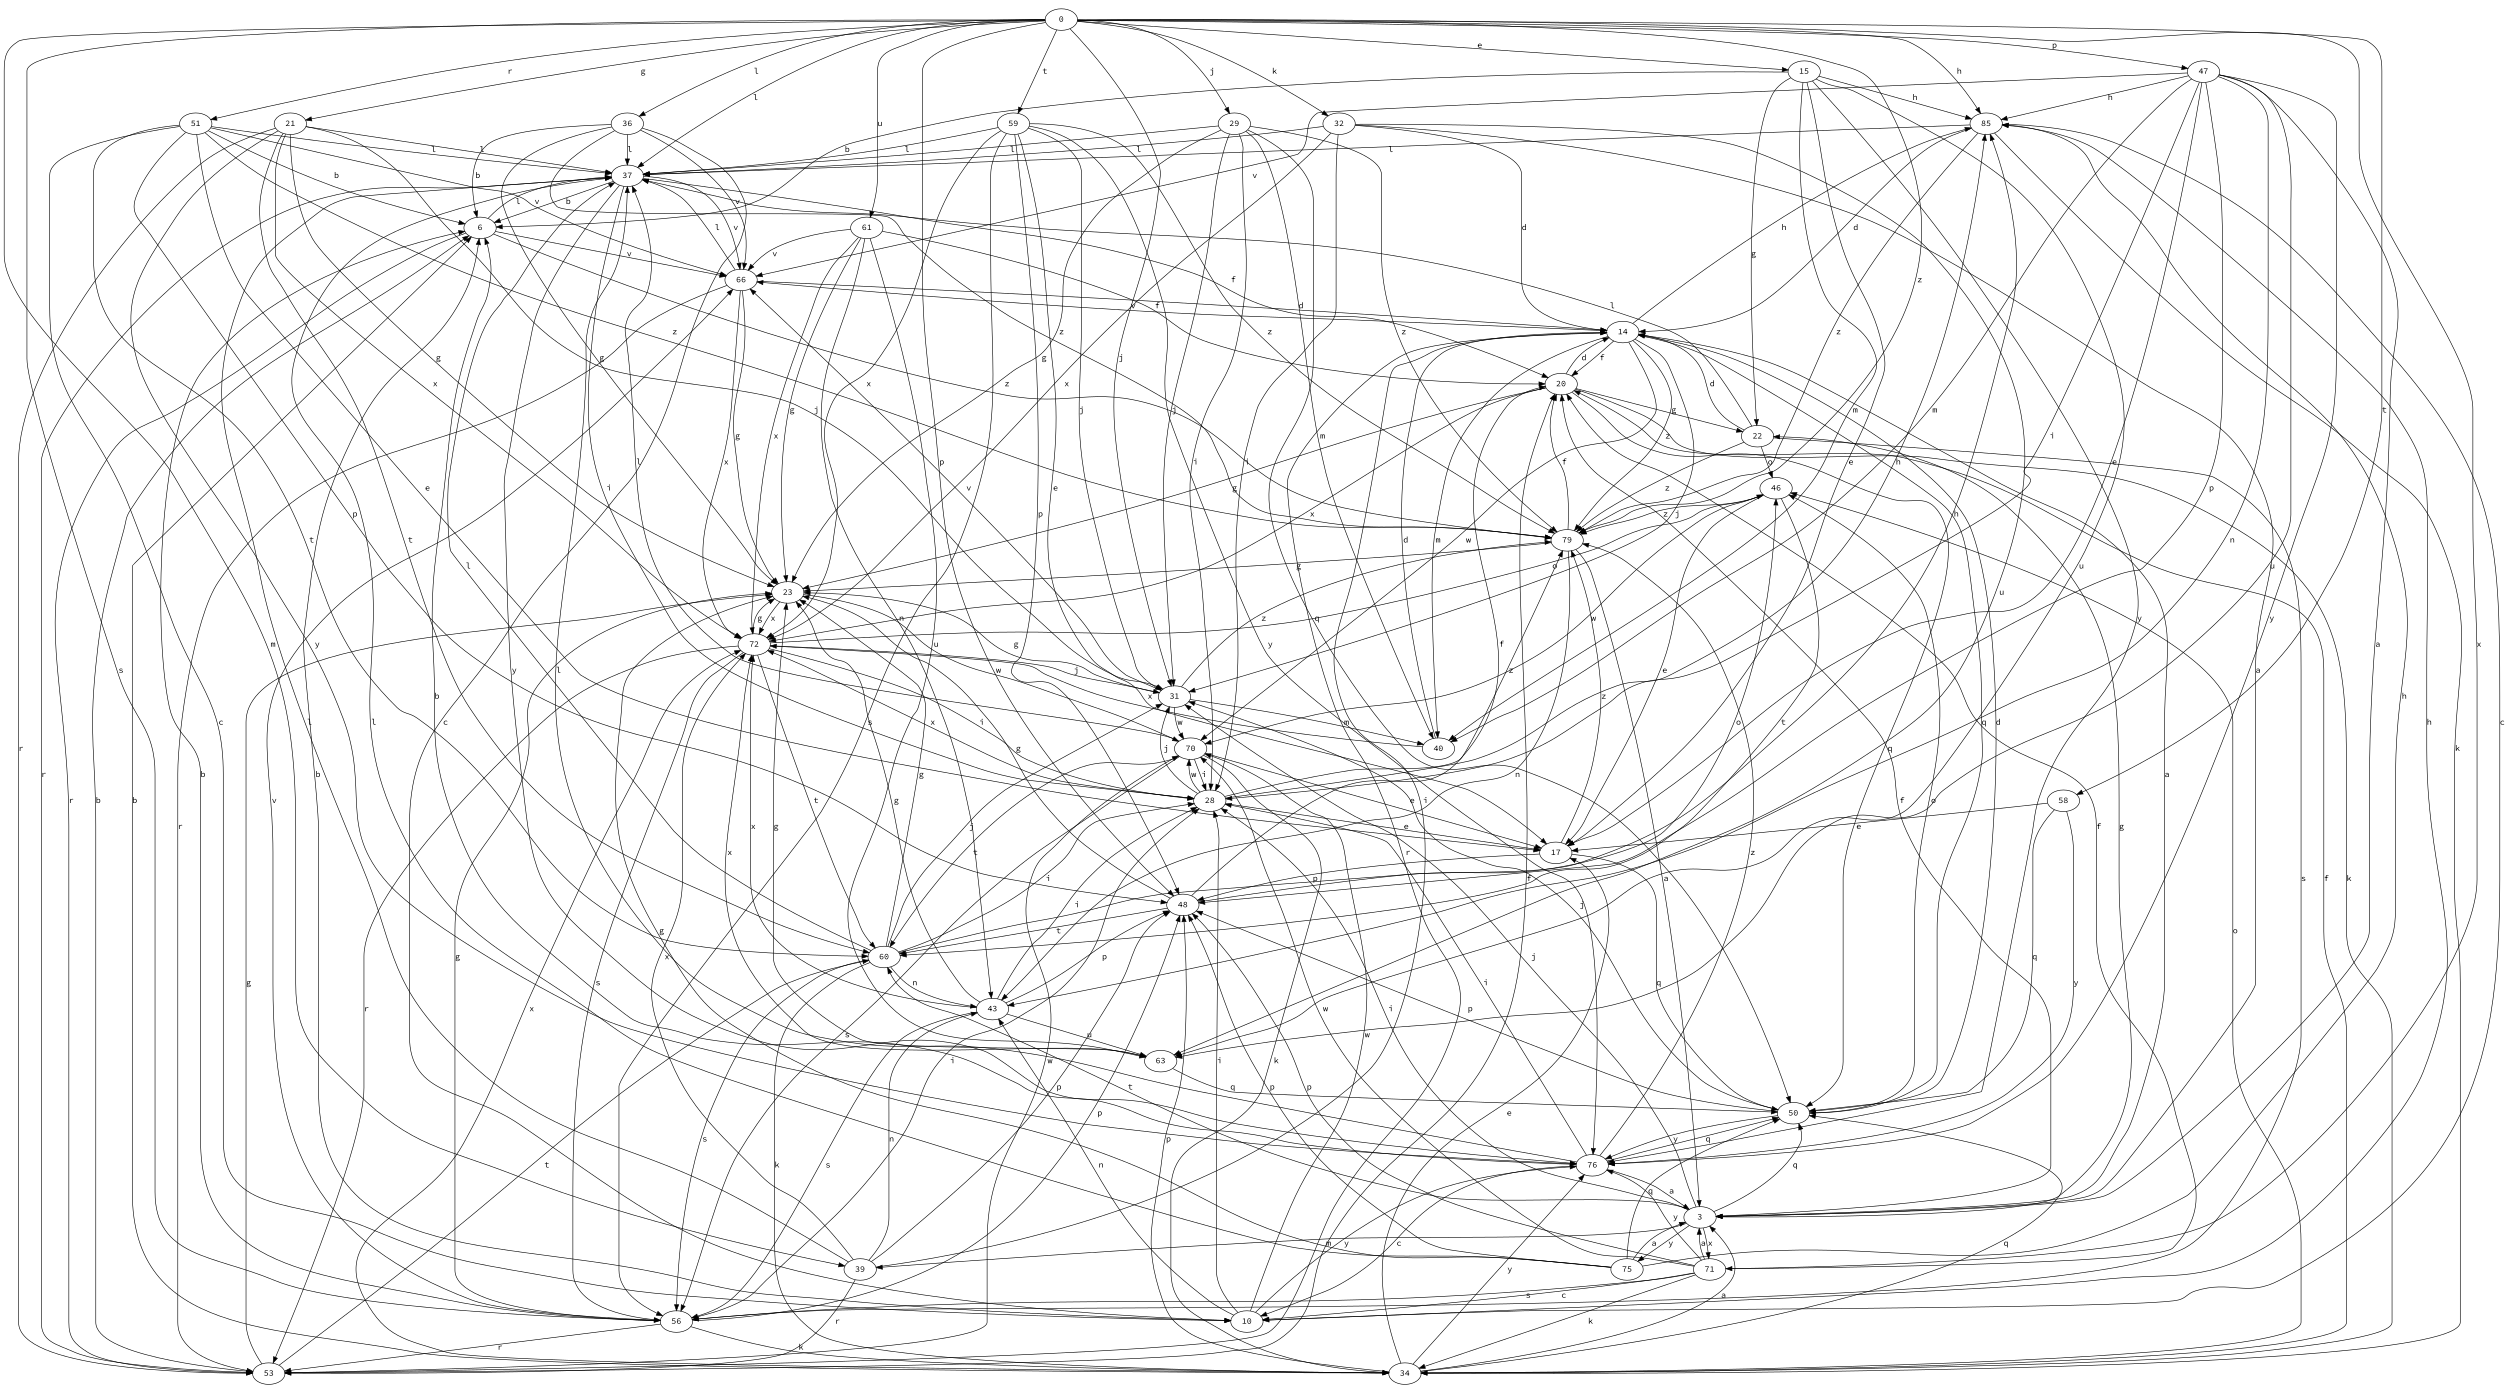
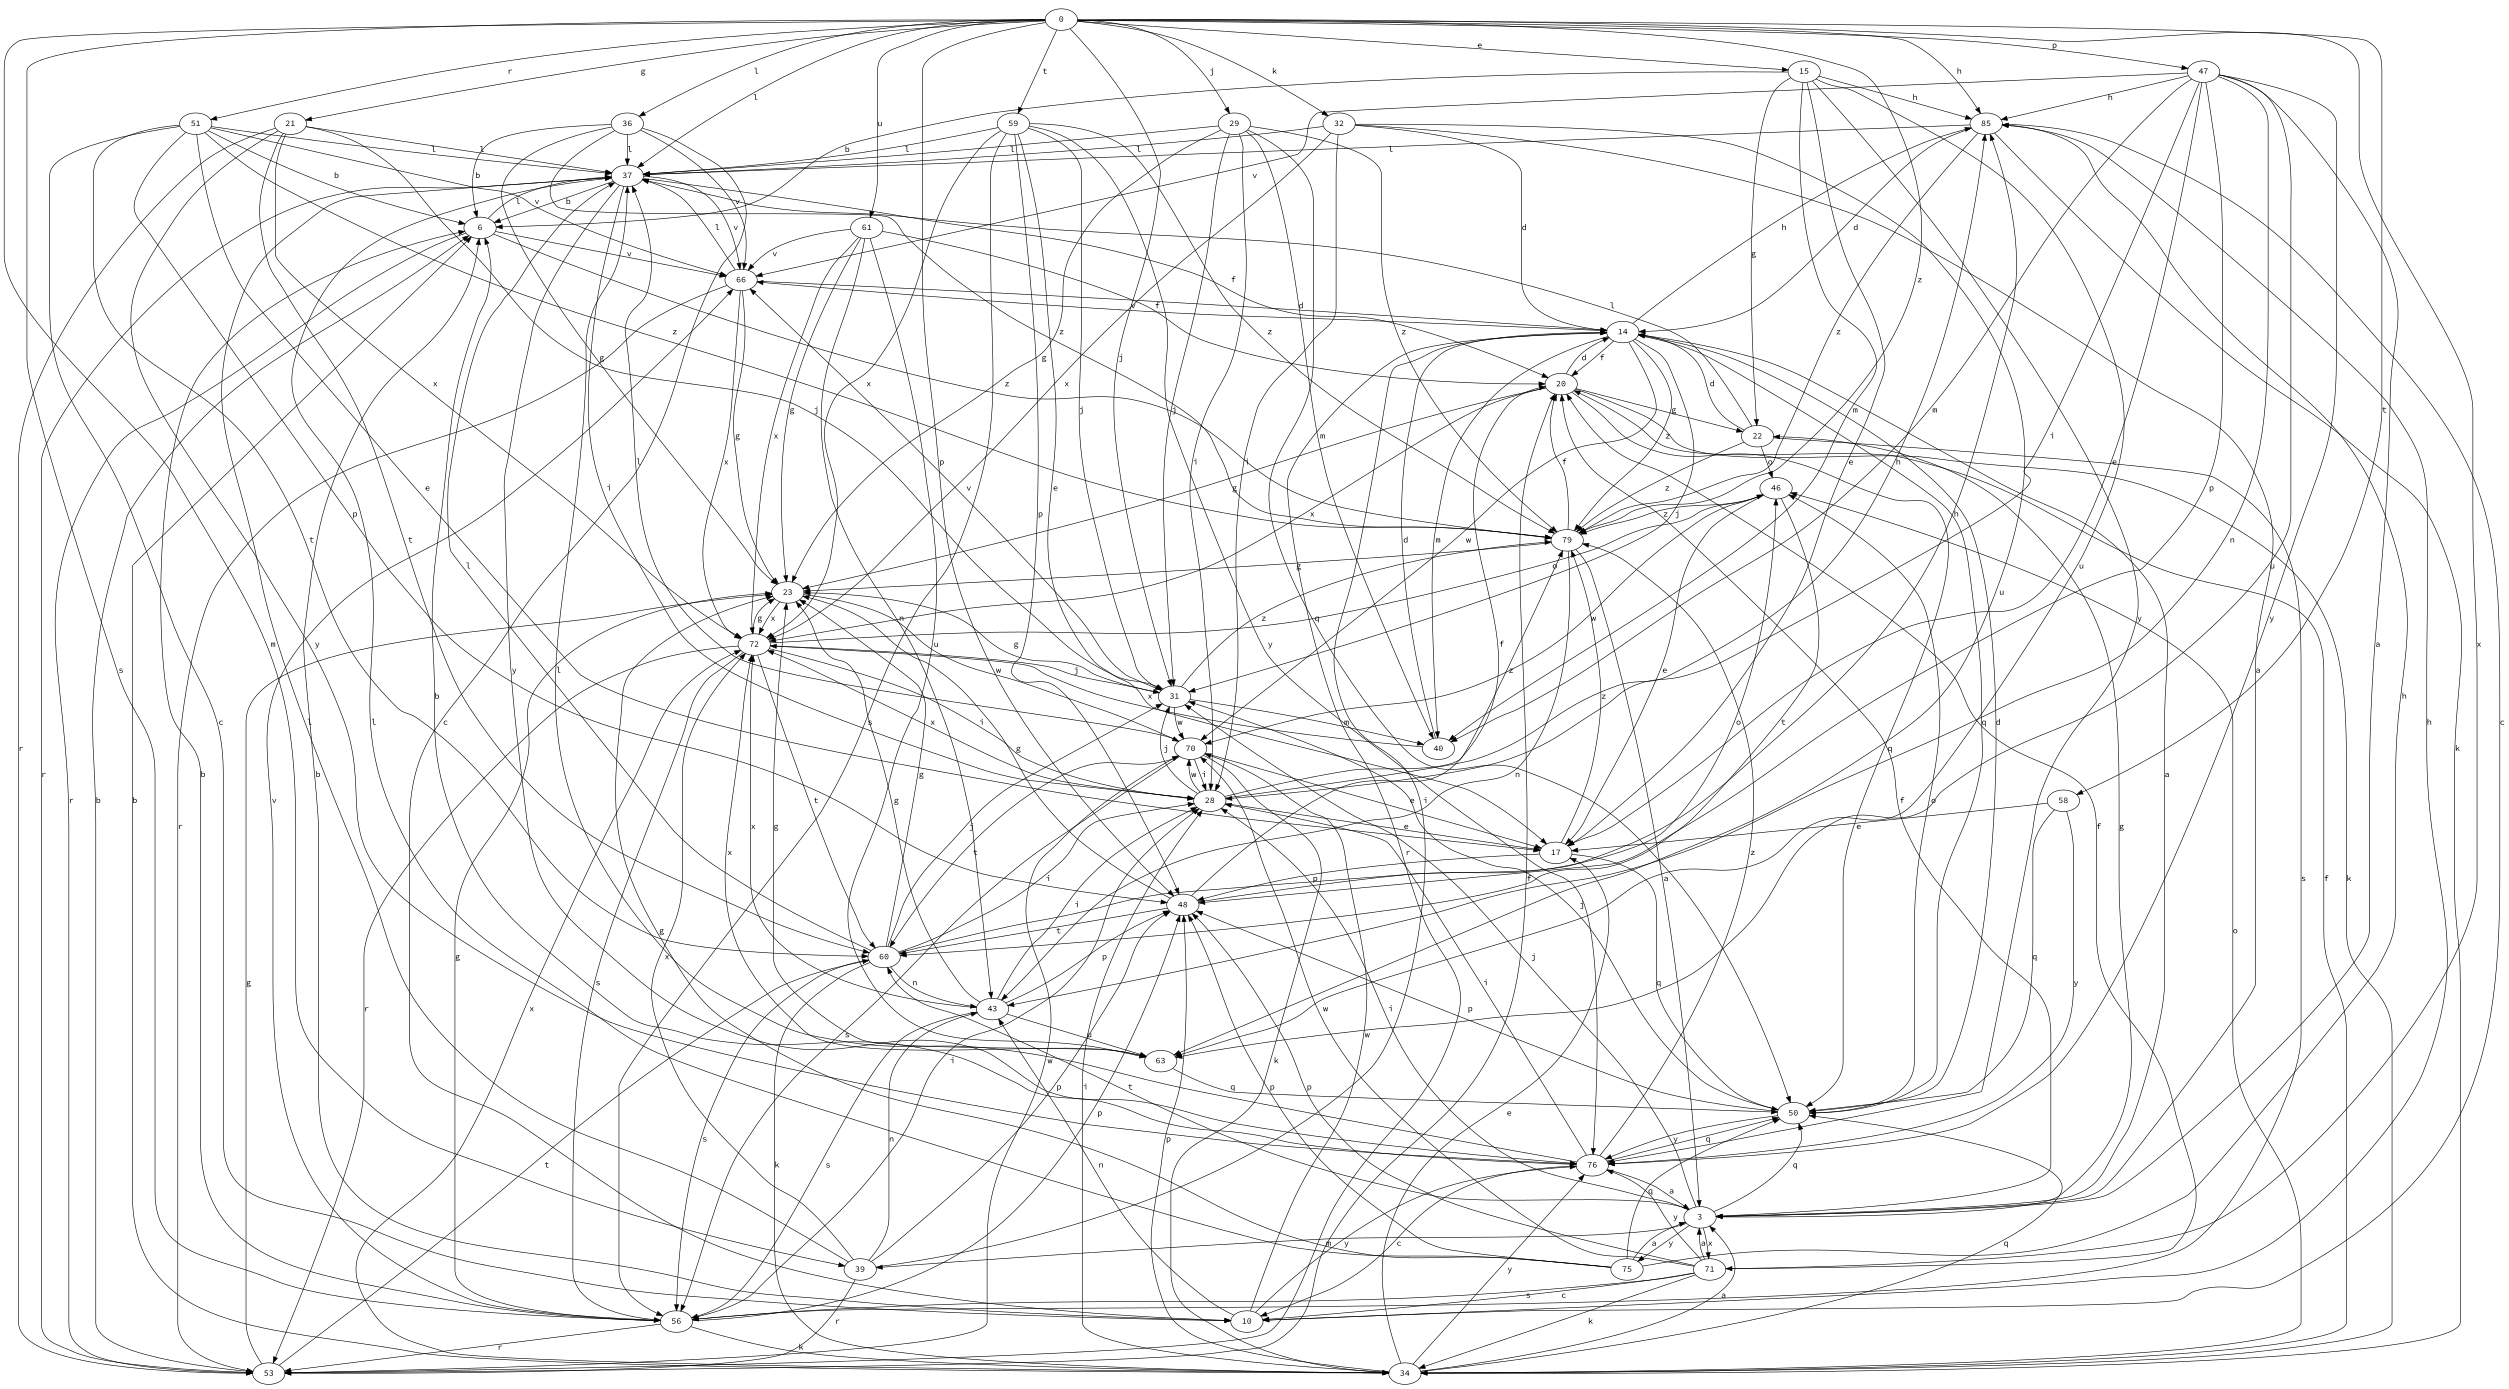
edge "21" -> "23": removed, label "g"
edge "10" -> "28": now "34" -> "28"
